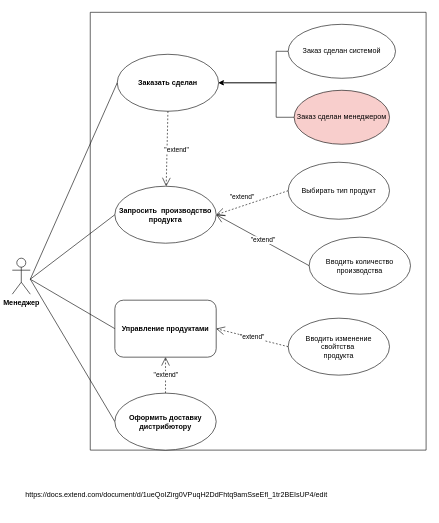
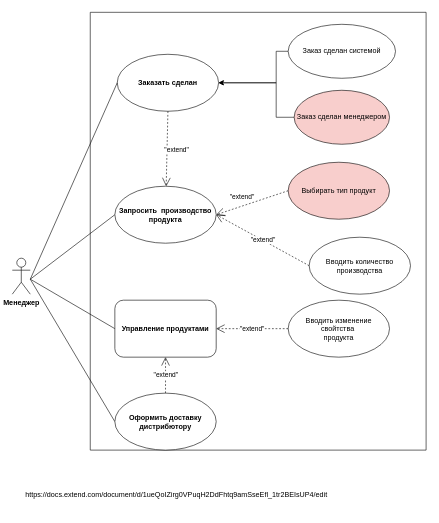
node "Выбирать тип продукт": fillcolor #ffffff -> #f8cecc
edge "Вводить количество производства" -> "Запросить производство продукта": style solid -> dashed
node "Вводить изменение свойтства продукта": moved (339, 347) -> (339, 329)
